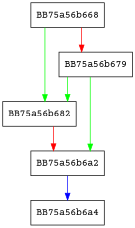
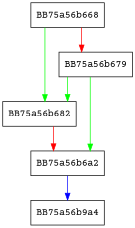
node "BB75a56b6a4": label "BB75a56b6a4" -> "BB75a56b9a4"
